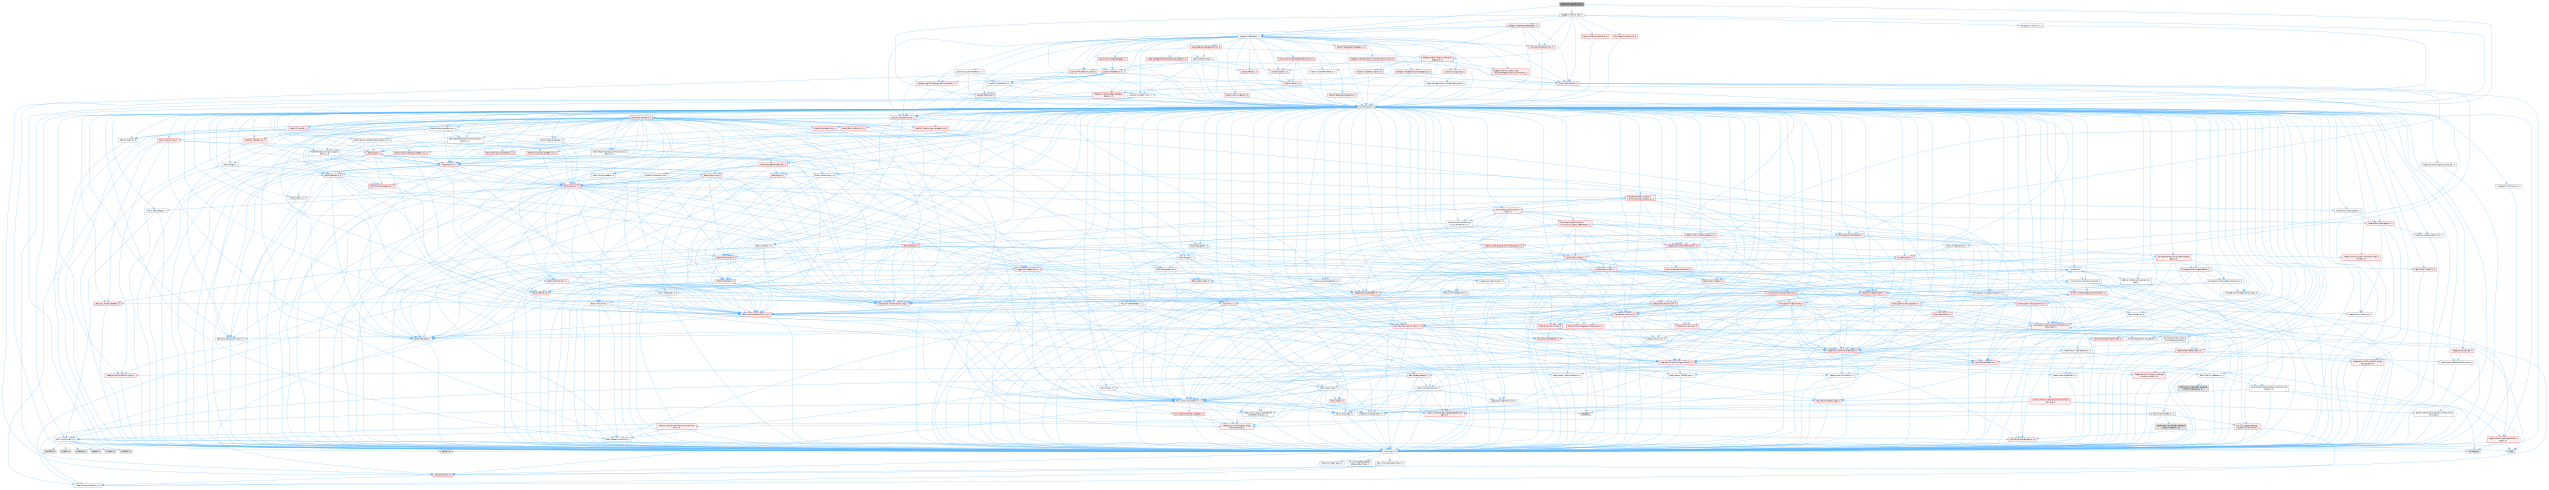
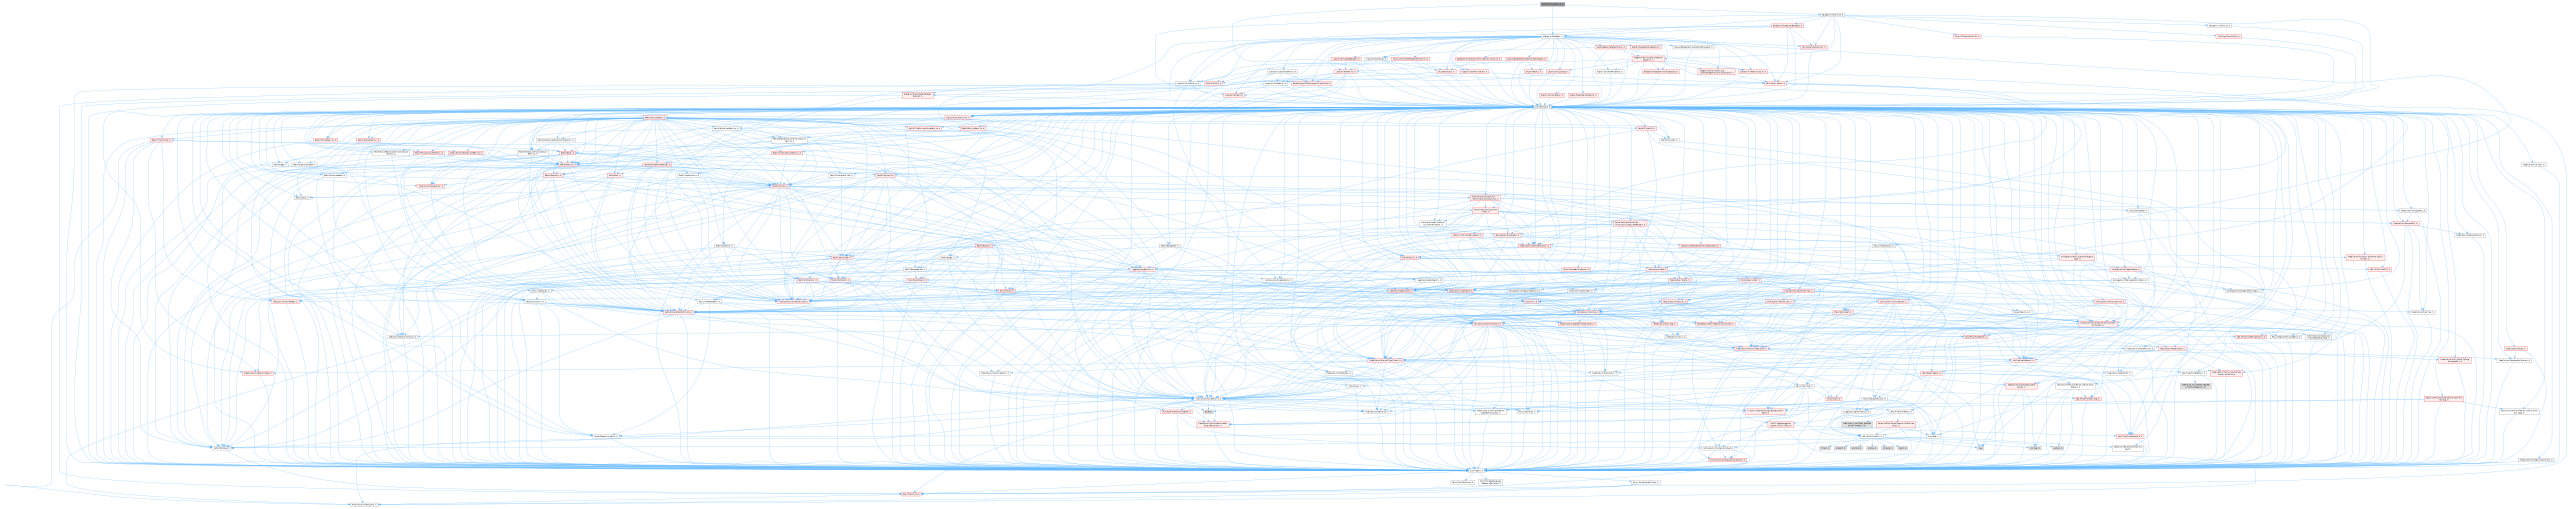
edge "Layout/Clipping.h" -> "Types/WidgetActiveTimerDelegate.h": now "Widgets/SWidget.h" -> "Types/WidgetActiveTimerDelegate.h"
edge "Math/UnrealMath.h" -> "UObject/ObjectVersion.h": now "Math/UnrealMath.h" -> "Math/Axis.h"
edge "Traits/IsContiguousContainer.h" -> "Containers/StringConv.h": reversed
node "Templates/Invoke.h": label "Templates/Invoke.h" -> "WeakObjectPtrTemplates/Invoke.h"
node "Templates/IsValidVariadic FunctionArg.h": label "Templates/IsValidVariadic FunctionArg.h" -> "Templates/IsValidVariadic SharedPointer.h"
edge "Math/MathFwd.h" -> "CoreTypes.h": now "Math/Transform.h" -> "CoreTypes.h"
